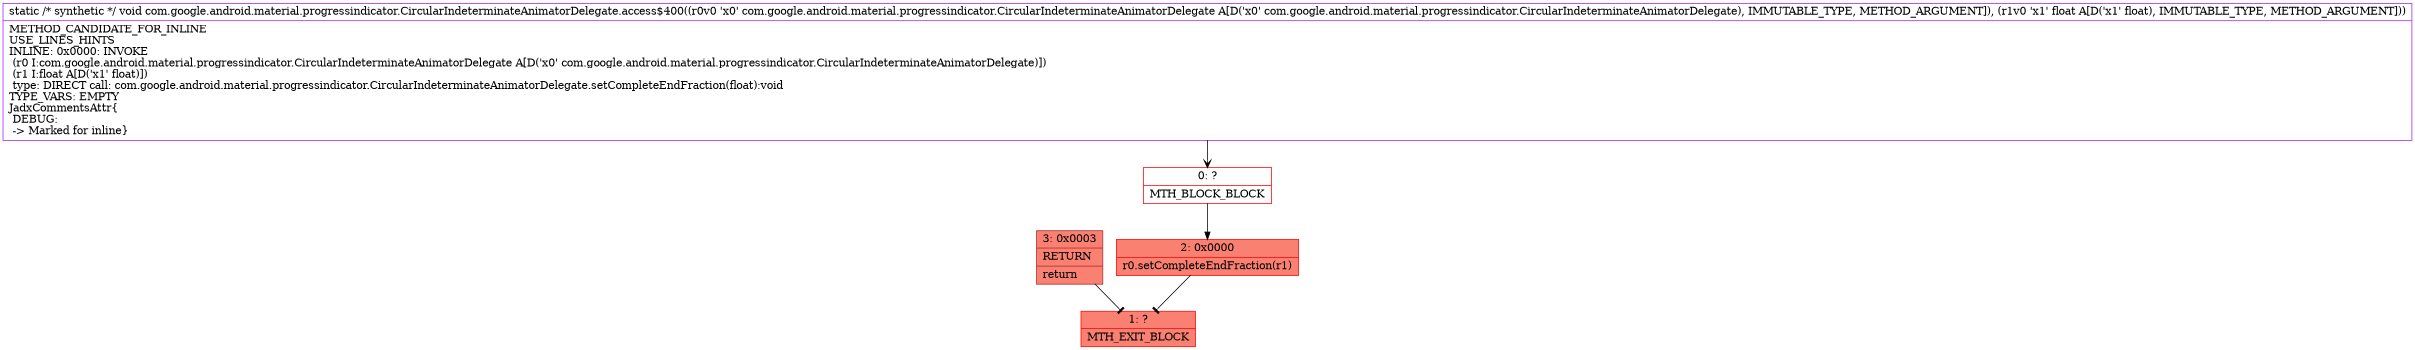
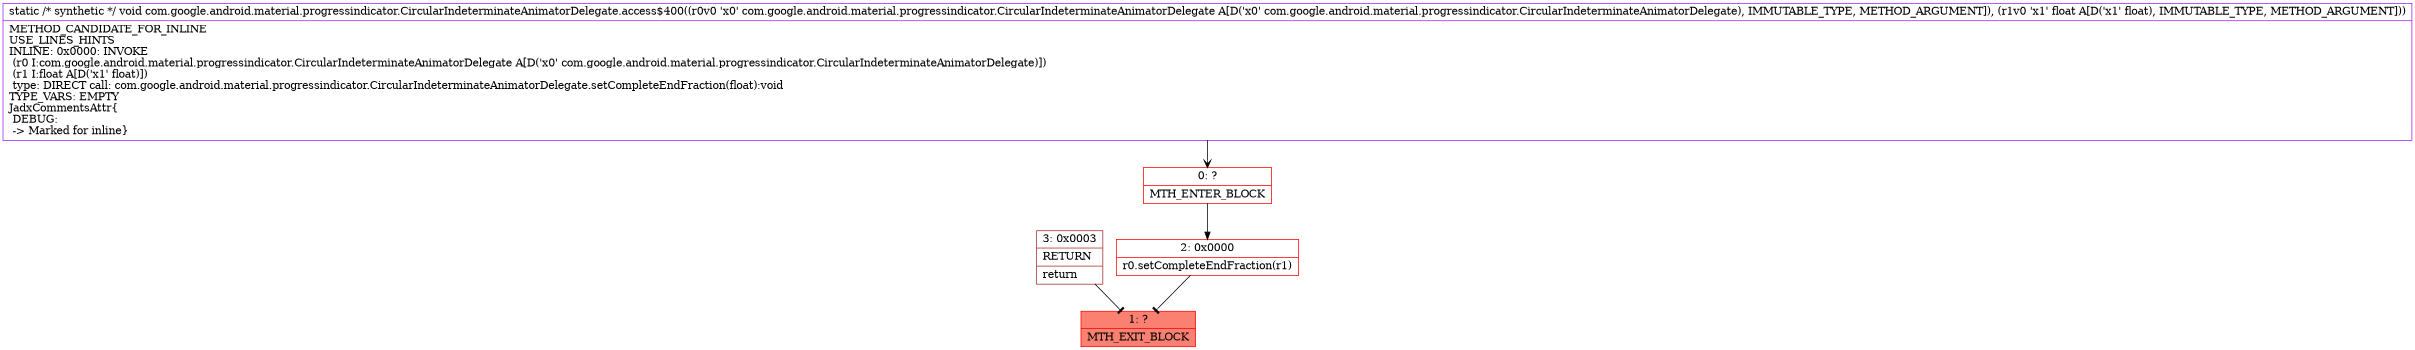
node "0: ?": text "MTH_BLOCK_BLOCK" -> "MTH_ENTER_BLOCK"
node "3: 0x0003": fillcolor salmon -> white
node "2: 0x0000": fillcolor salmon -> white
